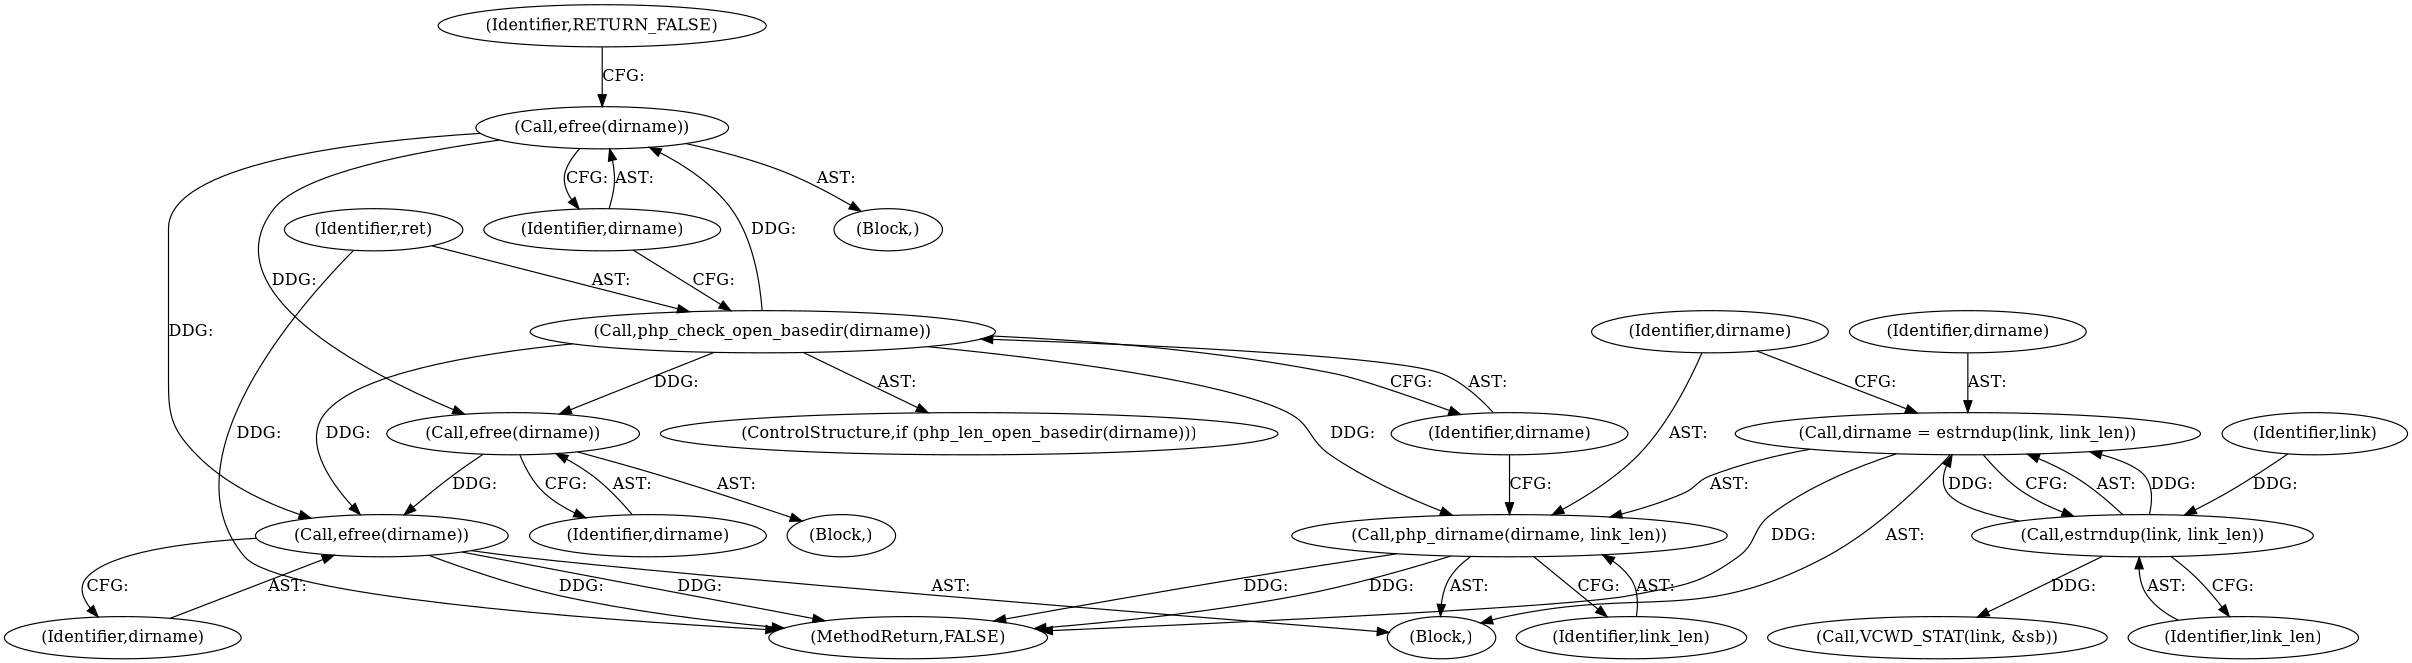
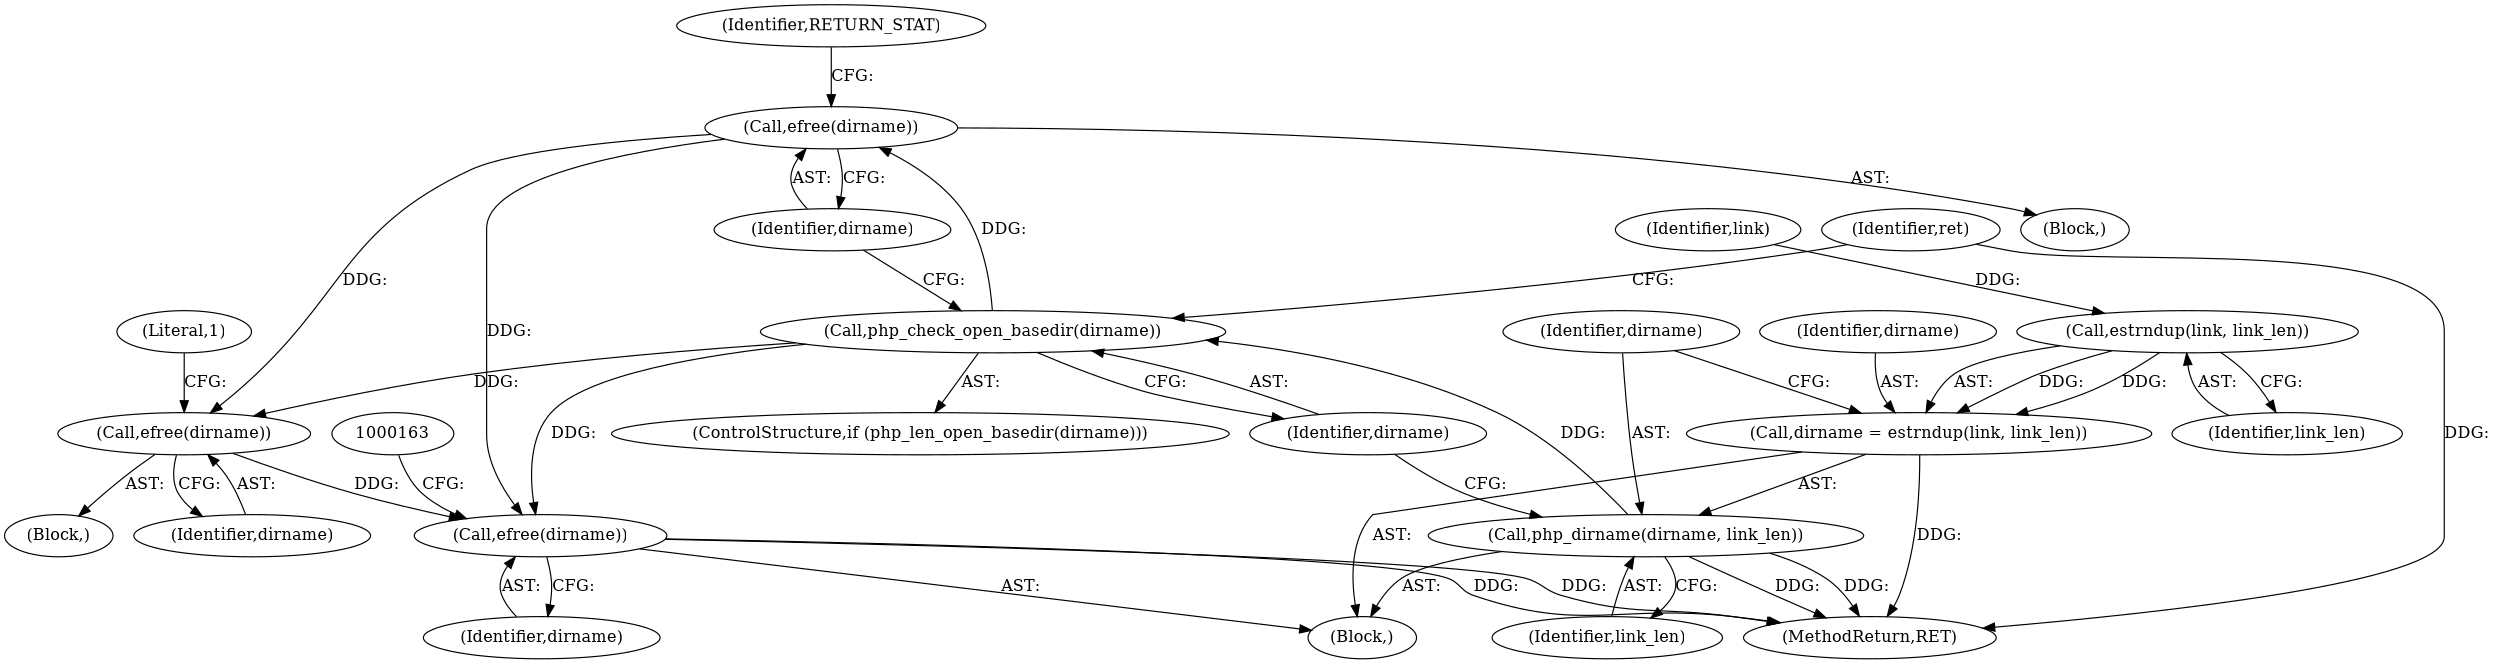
node "(Identifier,RETURN_FALSE)": label "(Identifier,RETURN_FALSE)" -> "(Identifier,RETURN_STAT)"
edge "(Identifier,ret)" -> "(Call,php_check_open_basedir(dirname))": label "AST: " -> "CFG: "
node "(Literal,1)": added
edge "(Call,php_check_open_basedir(dirname))" -> "(Call,php_dirname(dirname, link_len))": reversed
node "1000163": added
edge "(Call,dirname = estrndup(link, link_len))" -> "(Call,estrndup(link, link_len))": removed, label "CFG:"
node "(MethodReturn,FALSE)": label "(MethodReturn,FALSE)" -> "(MethodReturn,RET)"
node "(Call,VCWD_STAT(link, &sb))": removed
